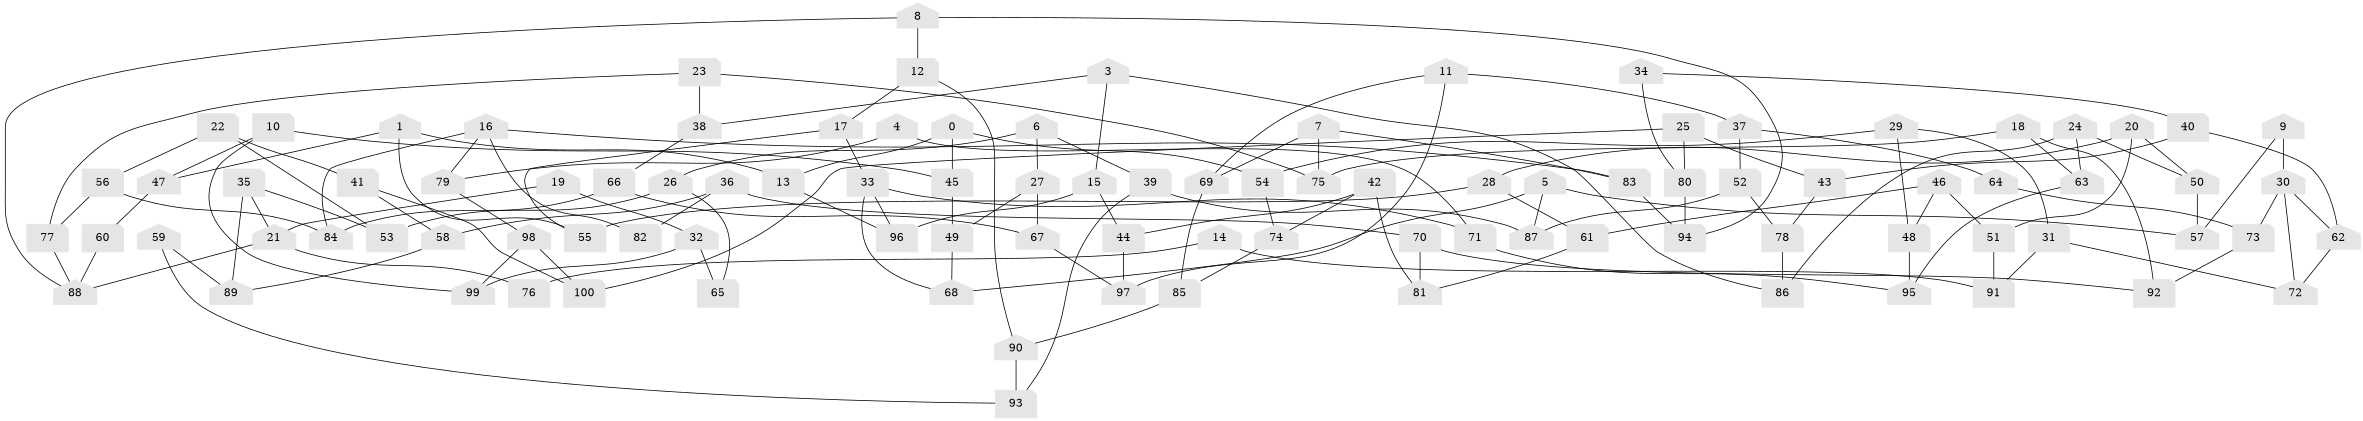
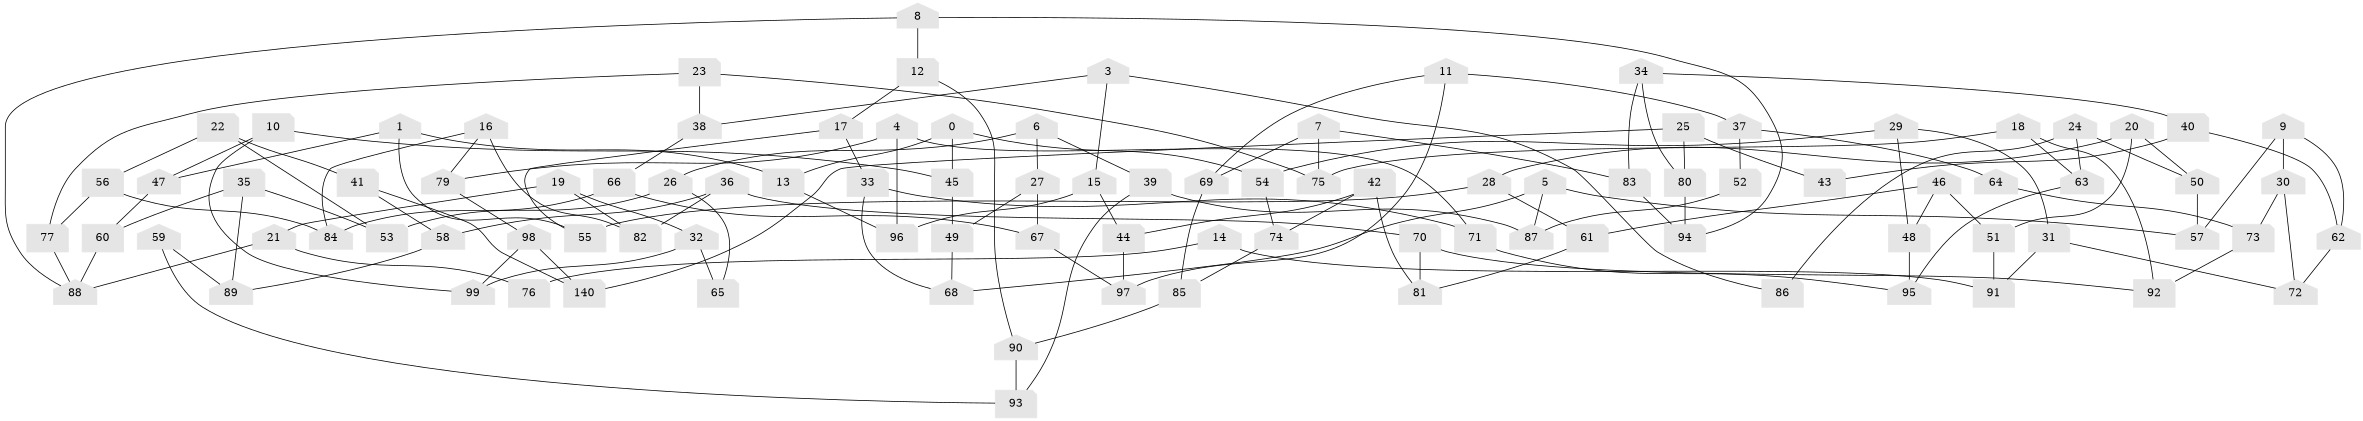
edge "16" -- "83": now "34" -- "83"
edge "19" -- "82": added
edge "33" -- "96": now "4" -- "96"
edge "35" -- "21": now "35" -- "60"
edge "30" -- "62": now "9" -- "62"
node "78": removed
node "100": label "100" -> "140"
